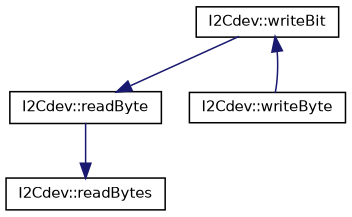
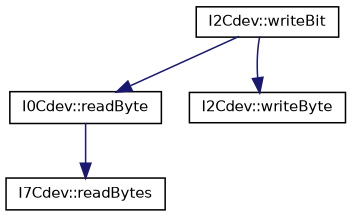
edge "I2Cdev::writeByte" -> "I2Cdev::writeBit": reversed
node "I2Cdev::readByte": label "I2Cdev::readByte" -> "I0Cdev::readByte"
node "I2Cdev::readBytes": label "I2Cdev::readBytes" -> "I7Cdev::readBytes"
